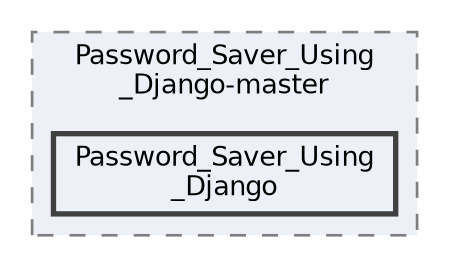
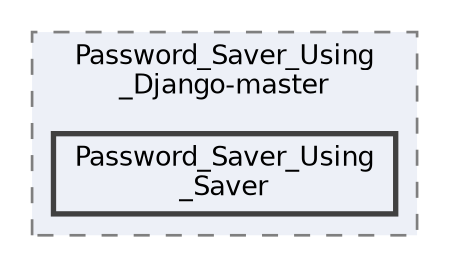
node "Password_Saver_Using _Django": label "Password_Saver_Using _Django" -> "Password_Saver_Using _Saver"
